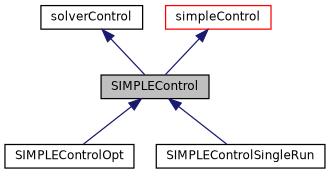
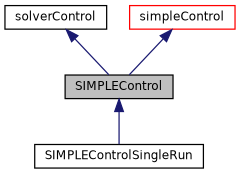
node "SIMPLEControlOpt": removed
